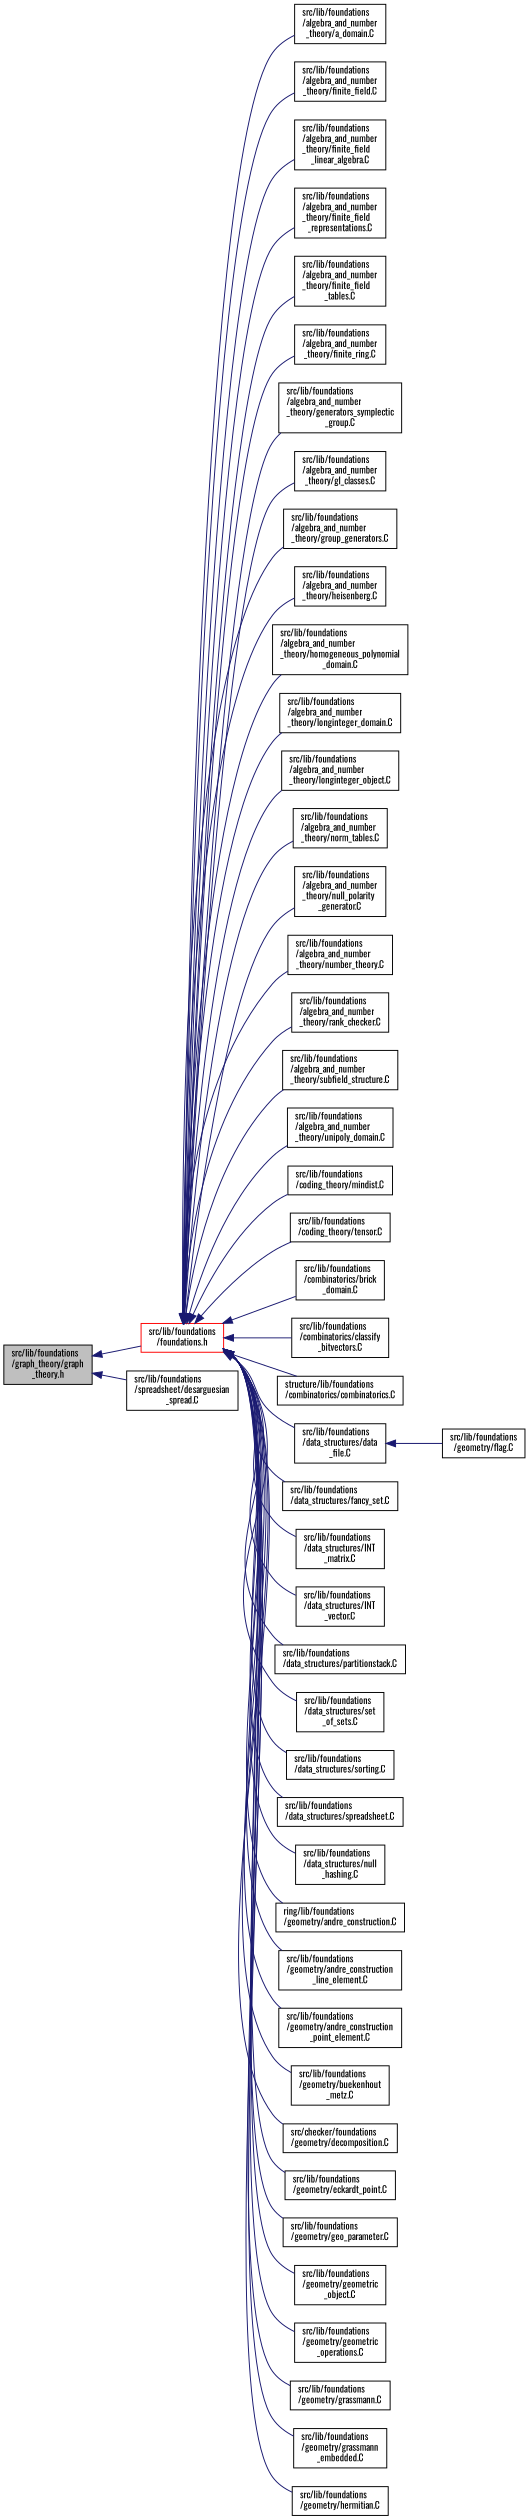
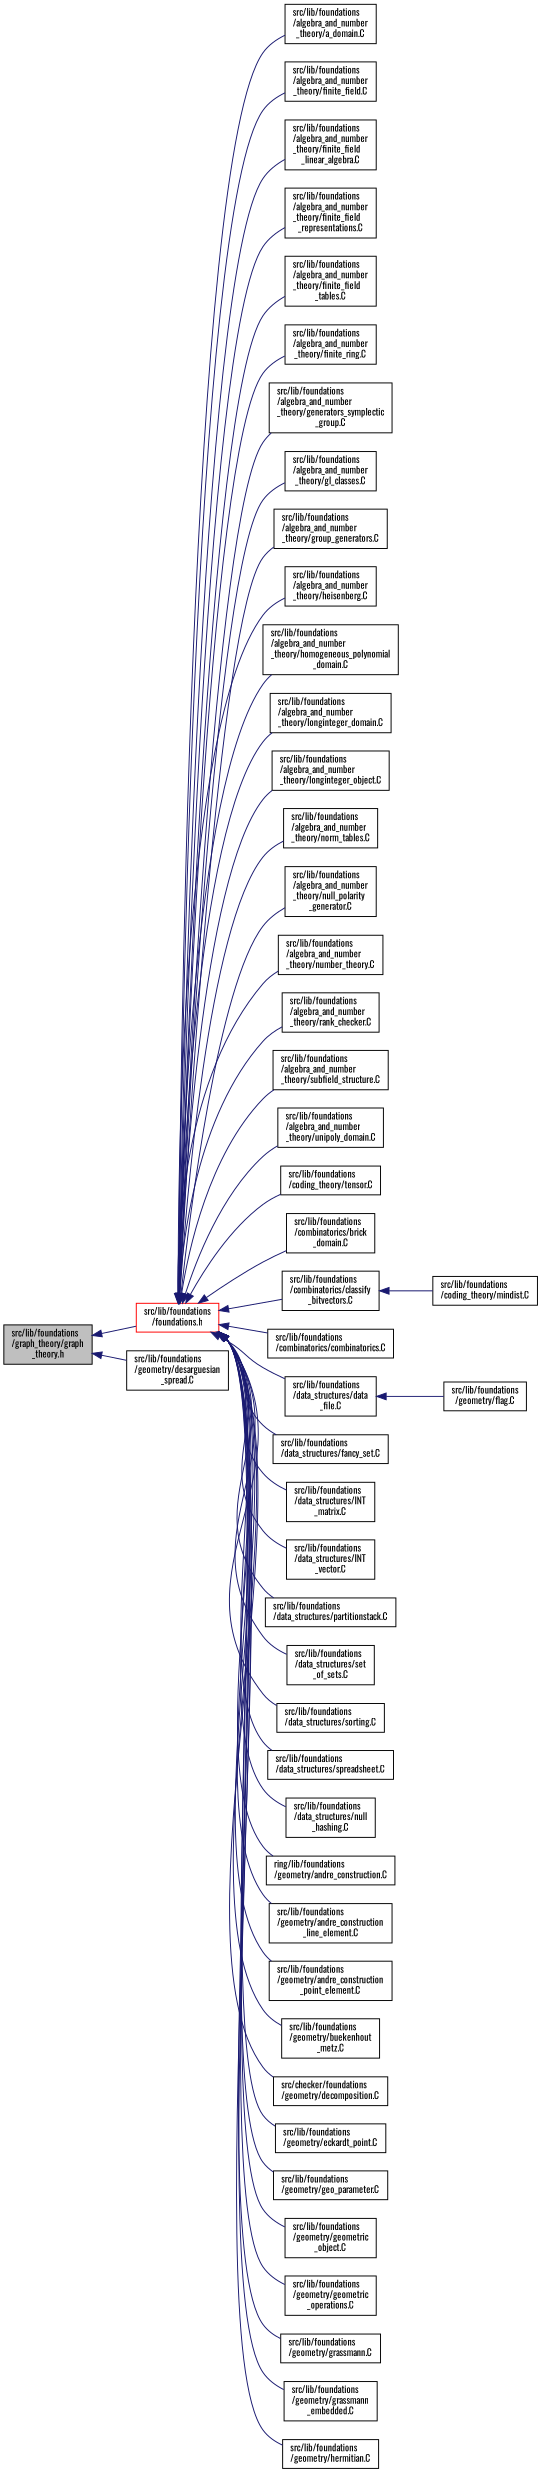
edge "src/lib/foundations /coding_theory/mindist.C" -> "src/lib/foundations /foundations.h": now "src/lib/foundations /coding_theory/mindist.C" -> "src/lib/foundations /combinatorics/classify _bitvectors.C"
node "src/lib/foundations /spreadsheet/desarguesian _spread.C": label "src/lib/foundations /spreadsheet/desarguesian _spread.C" -> "src/lib/foundations /geometry/desarguesian _spread.C"
node "structure/lib/foundations /combinatorics/combinatorics.C": label "structure/lib/foundations /combinatorics/combinatorics.C" -> "src/lib/foundations /combinatorics/combinatorics.C"
